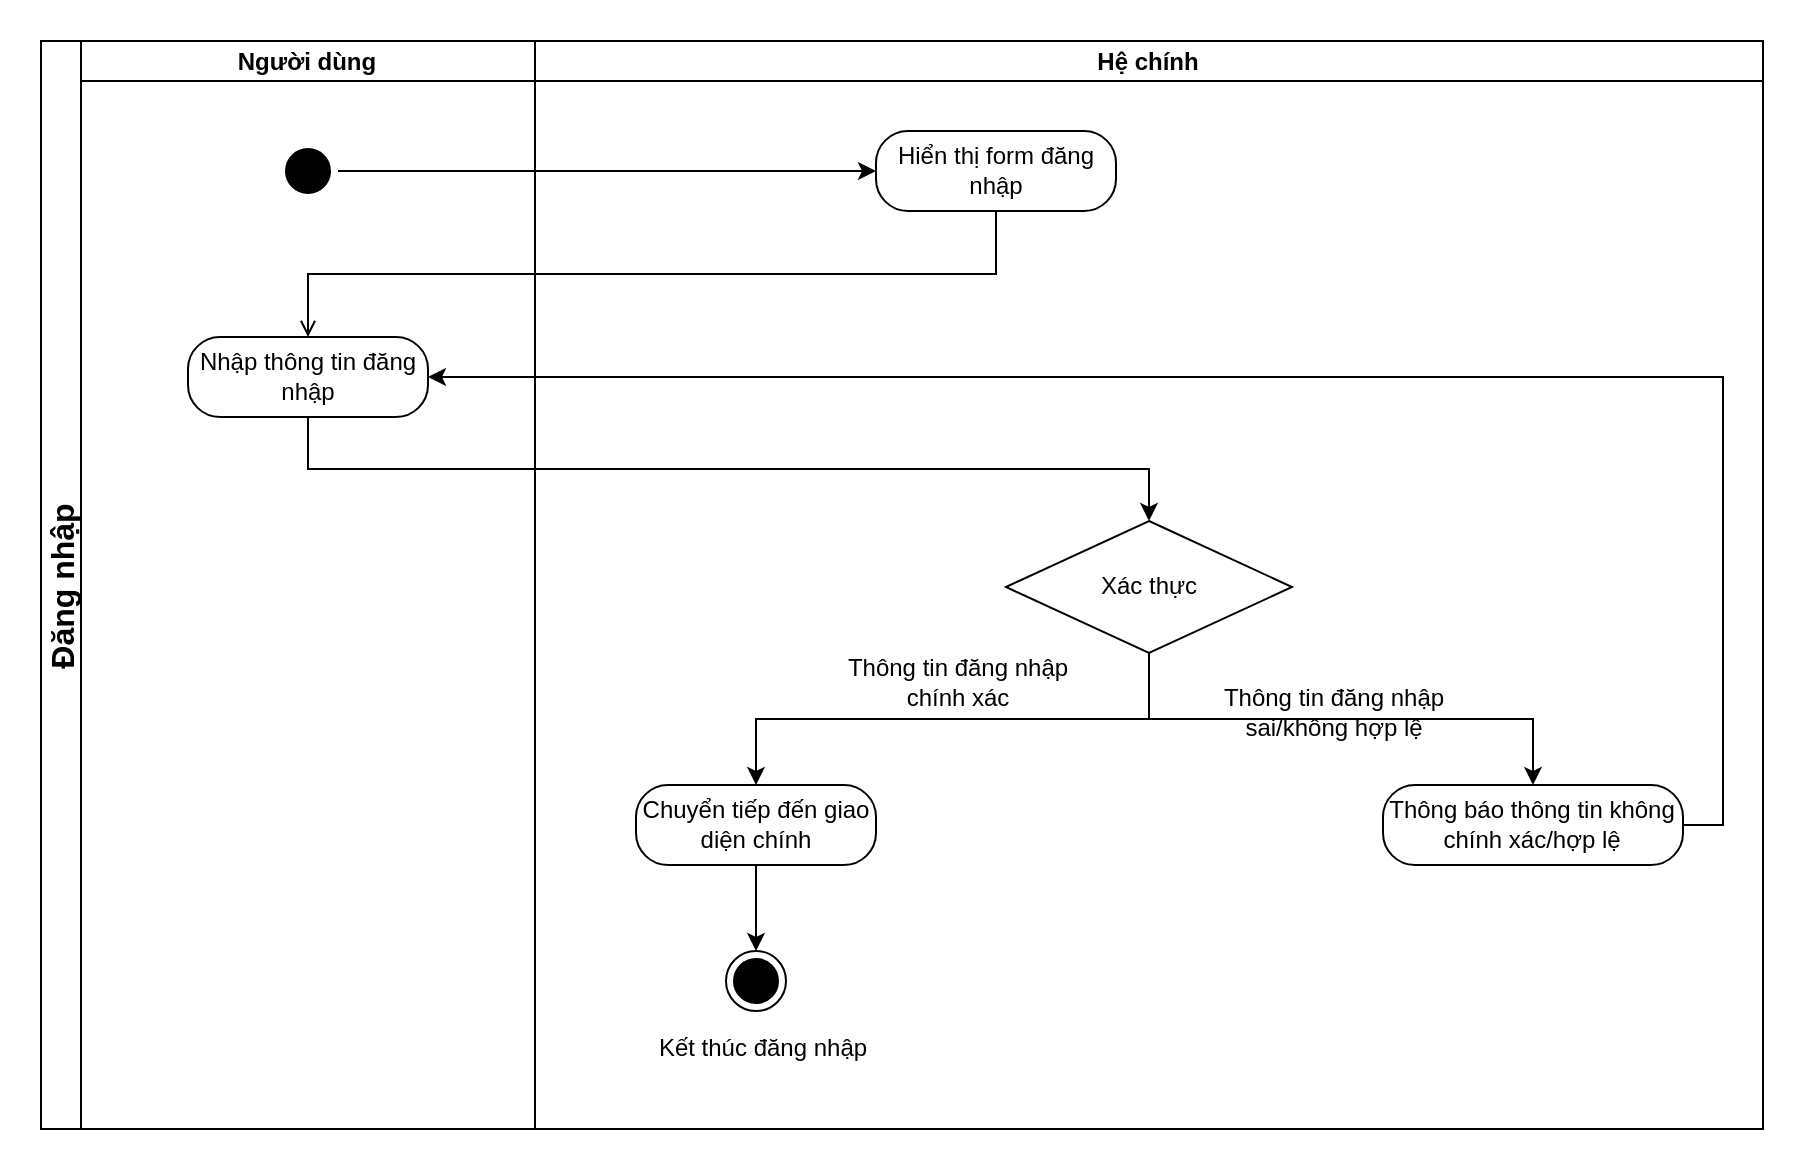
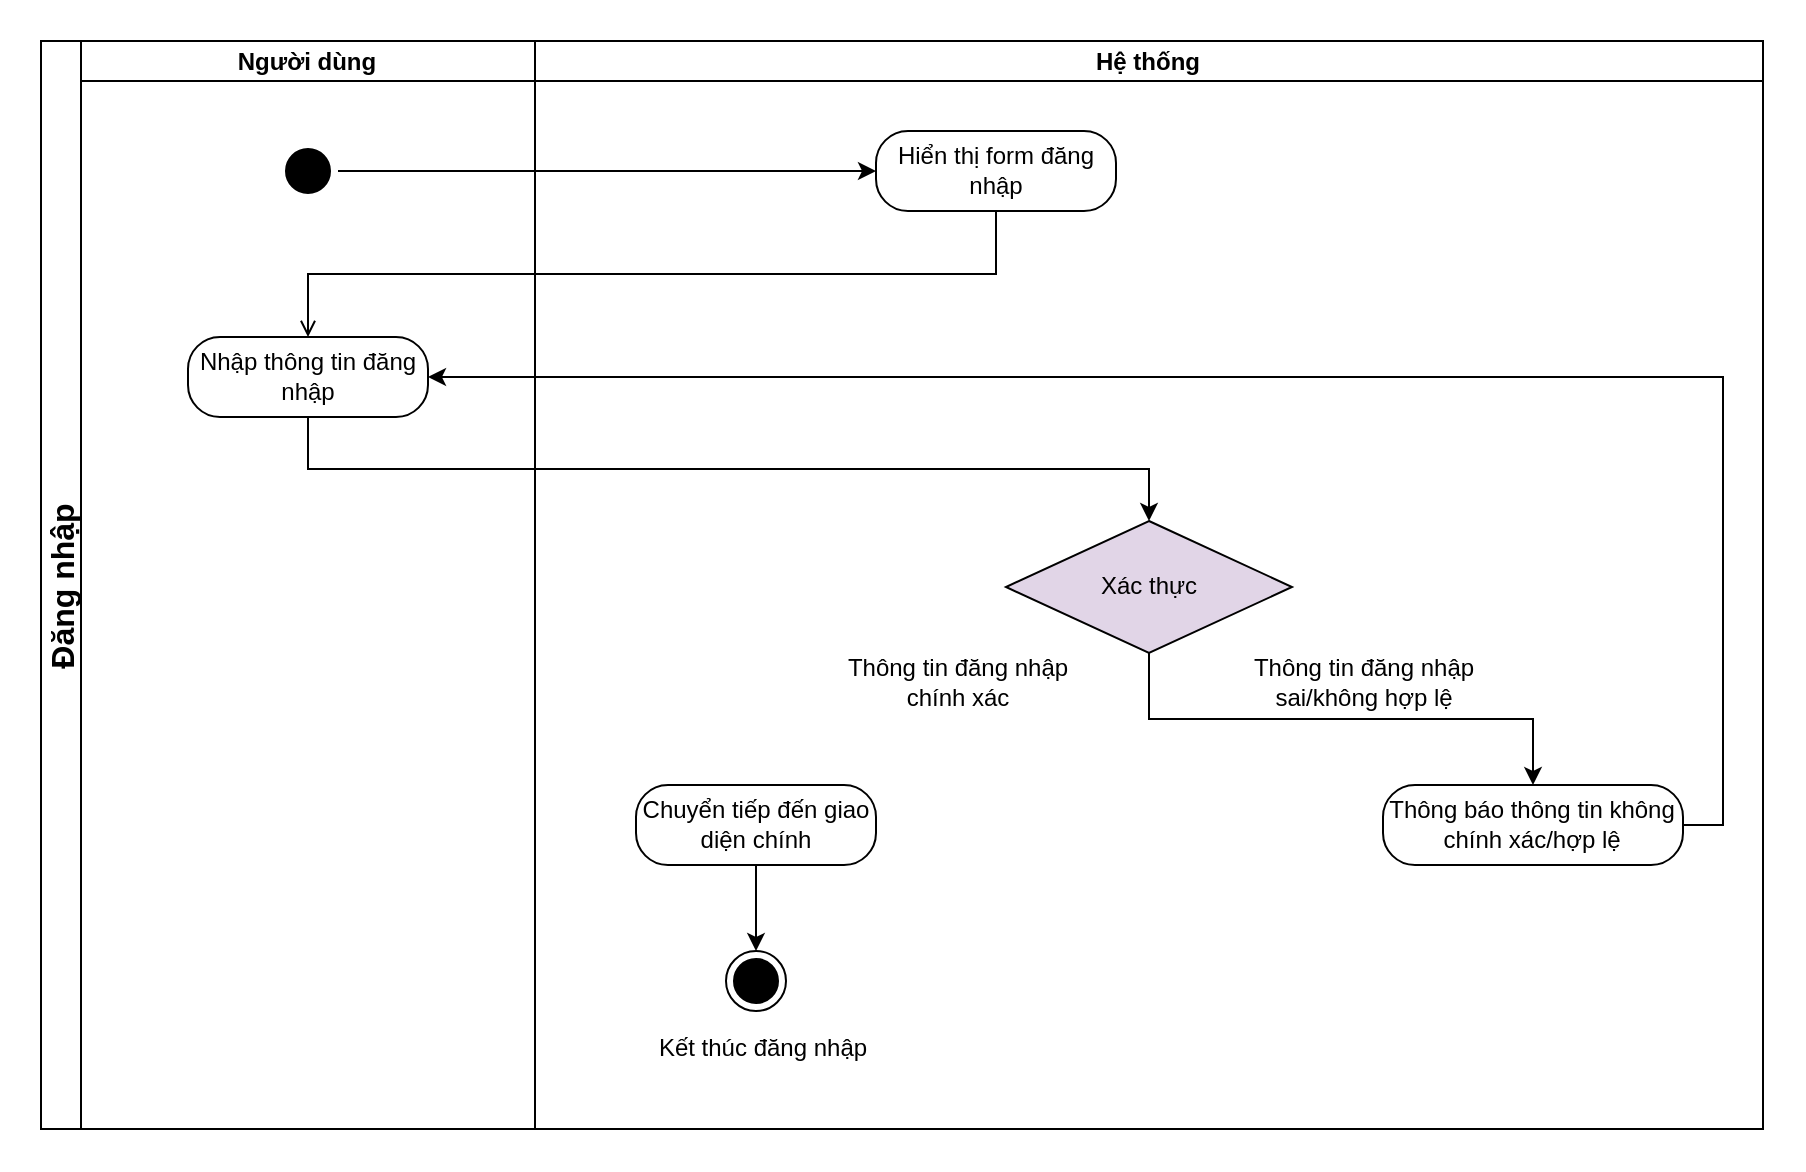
node "Hệ chính": label "Hệ chính" -> "Hệ thống"
node "Xác thực": fillcolor #ffffff -> #e1d5e7
node "Thông tin đăng nhập sai/không hợp lệ": moved (1335, 713) -> (1365, 683)
edge "Xác thực" -> "Chuyển tiếp đến giao diện chính": removed
